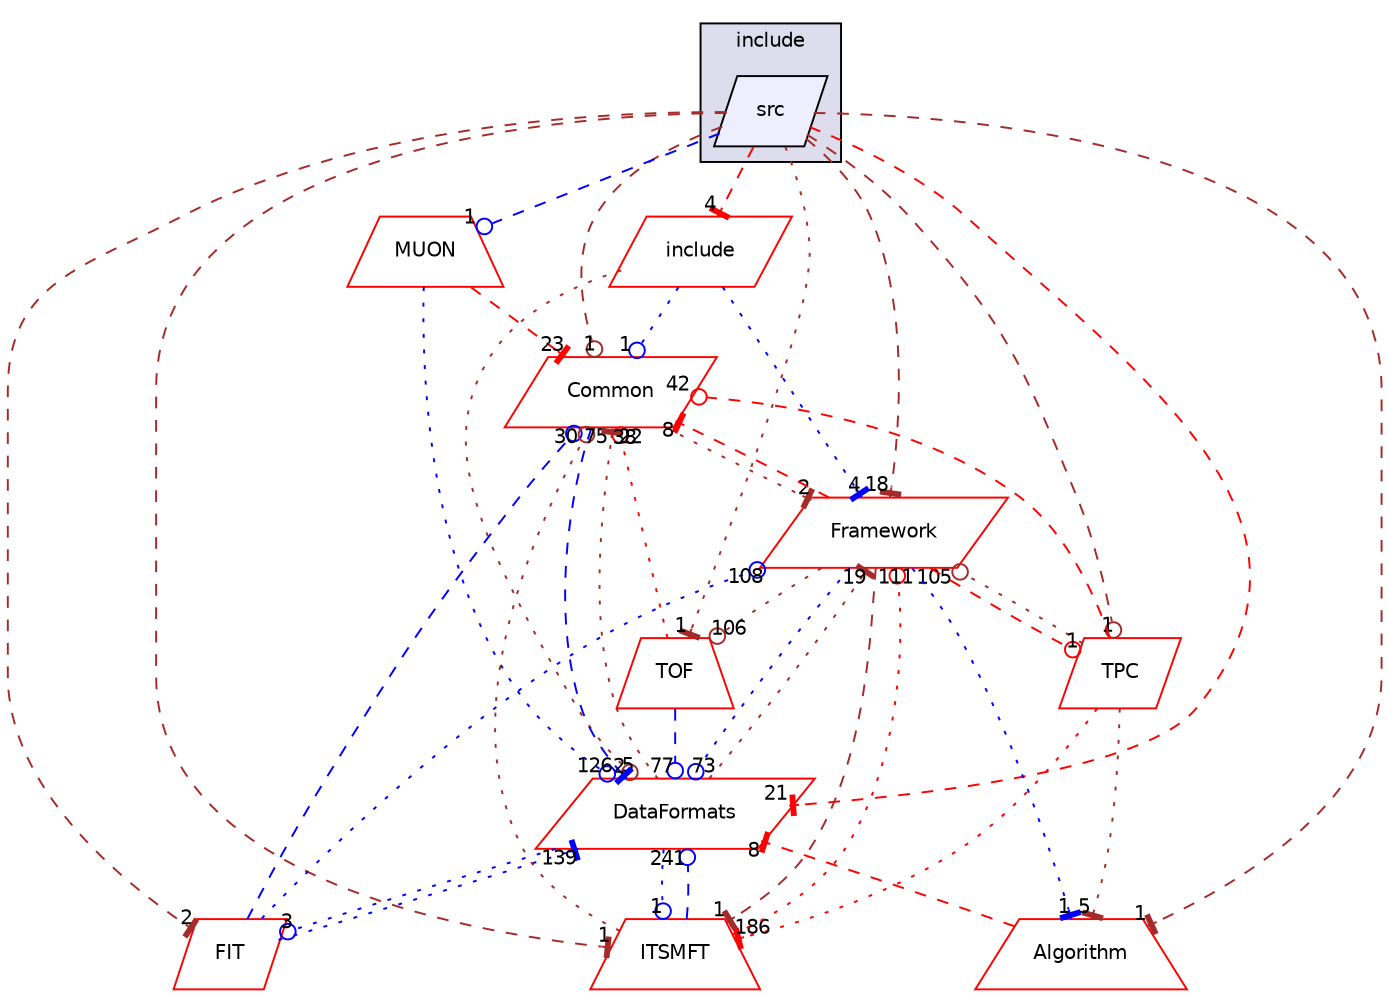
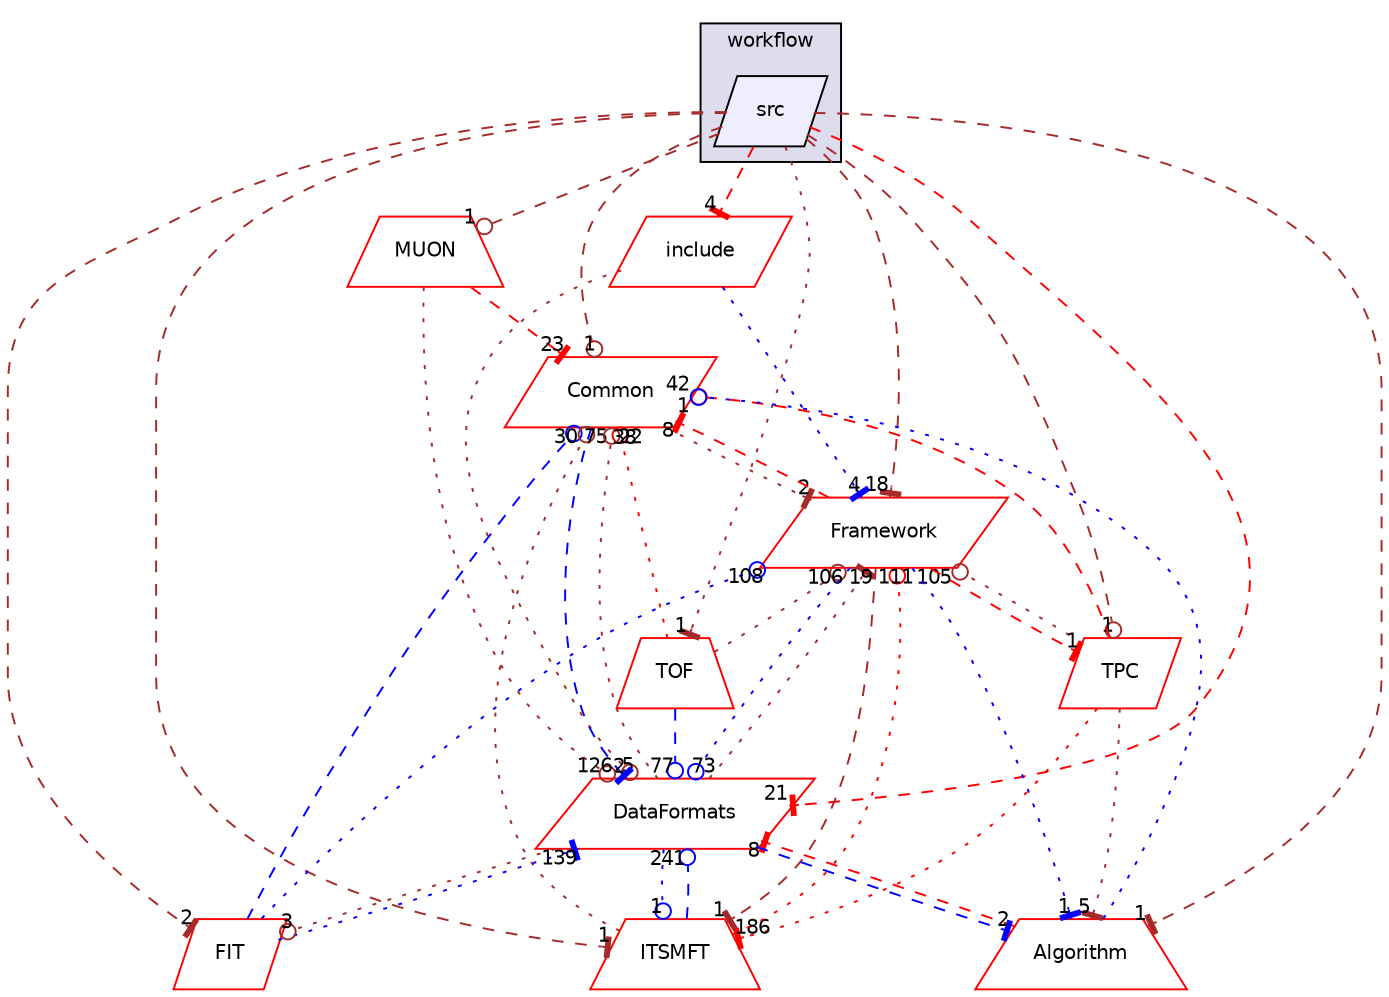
cluster "include": label "include" -> "workflow"
edge "src" -> "MUON": color blue -> brown
edge "include" -> "Common": now "Algorithm" -> "Common"
edge "MUON" -> "DataFormats": color blue -> brown
edge "Framework" -> "TOF": reversed
edge "Framework" -> "TPC": arrowhead odot -> tee
edge "DataFormats" -> "Common": arrowhead tee -> odot
edge "DataFormats" -> "FIT": color blue -> brown
edge "DataFormats" -> "Algorithm": added
